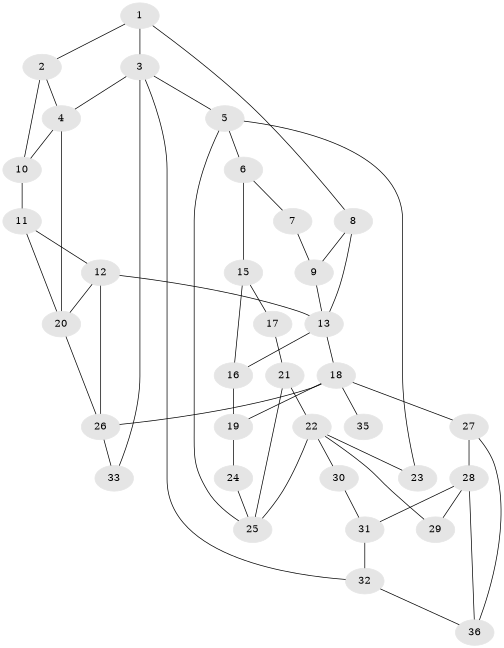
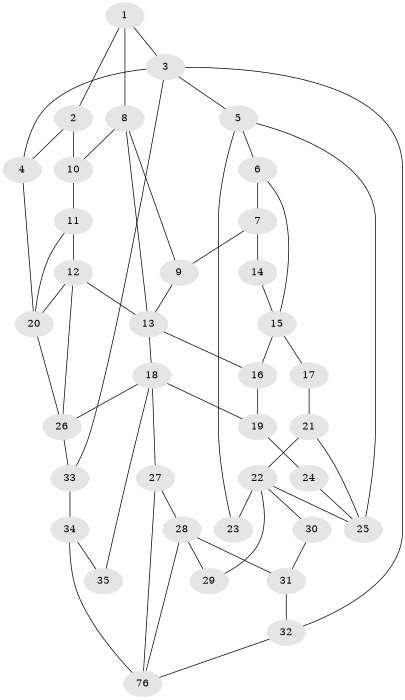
edge "4" -- "10": now "8" -- "10"
node "14": added
node "34": added
node "36": label "36" -> "76"
